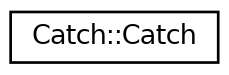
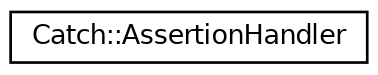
node "Catch::Catch": label "Catch::Catch" -> "Catch::AssertionHandler"
